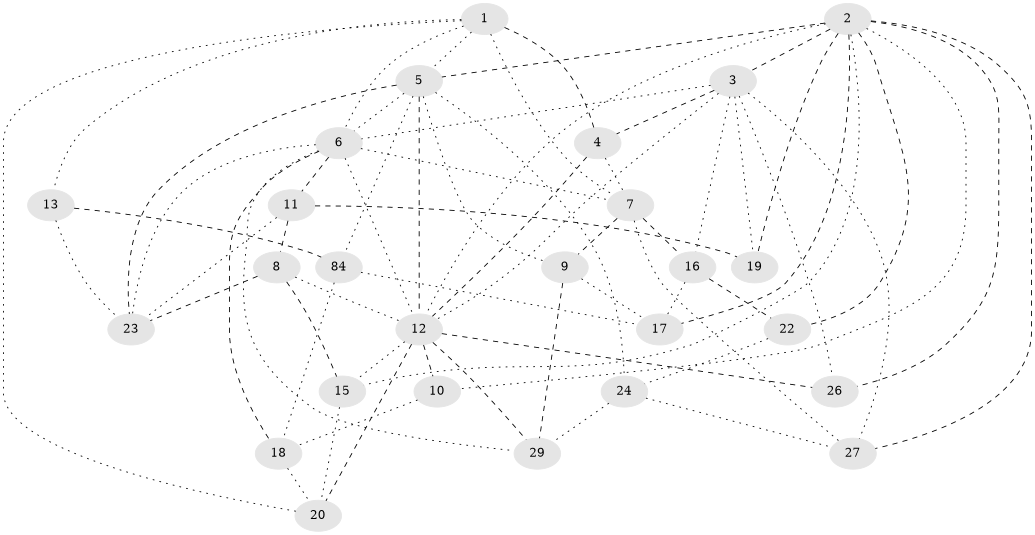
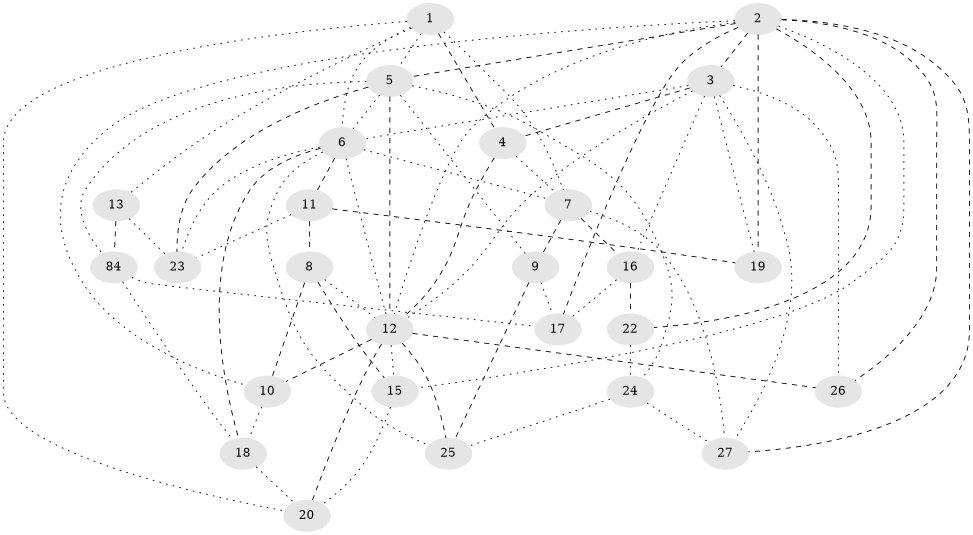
edge "8" -- "23": now "8" -- "10"
node "29": label "29" -> "25"
